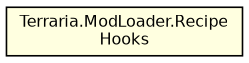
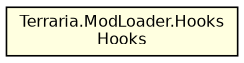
node "Terraria.ModLoader.Recipe Hooks": label "Terraria.ModLoader.Recipe Hooks" -> "Terraria.ModLoader.Hooks Hooks"
